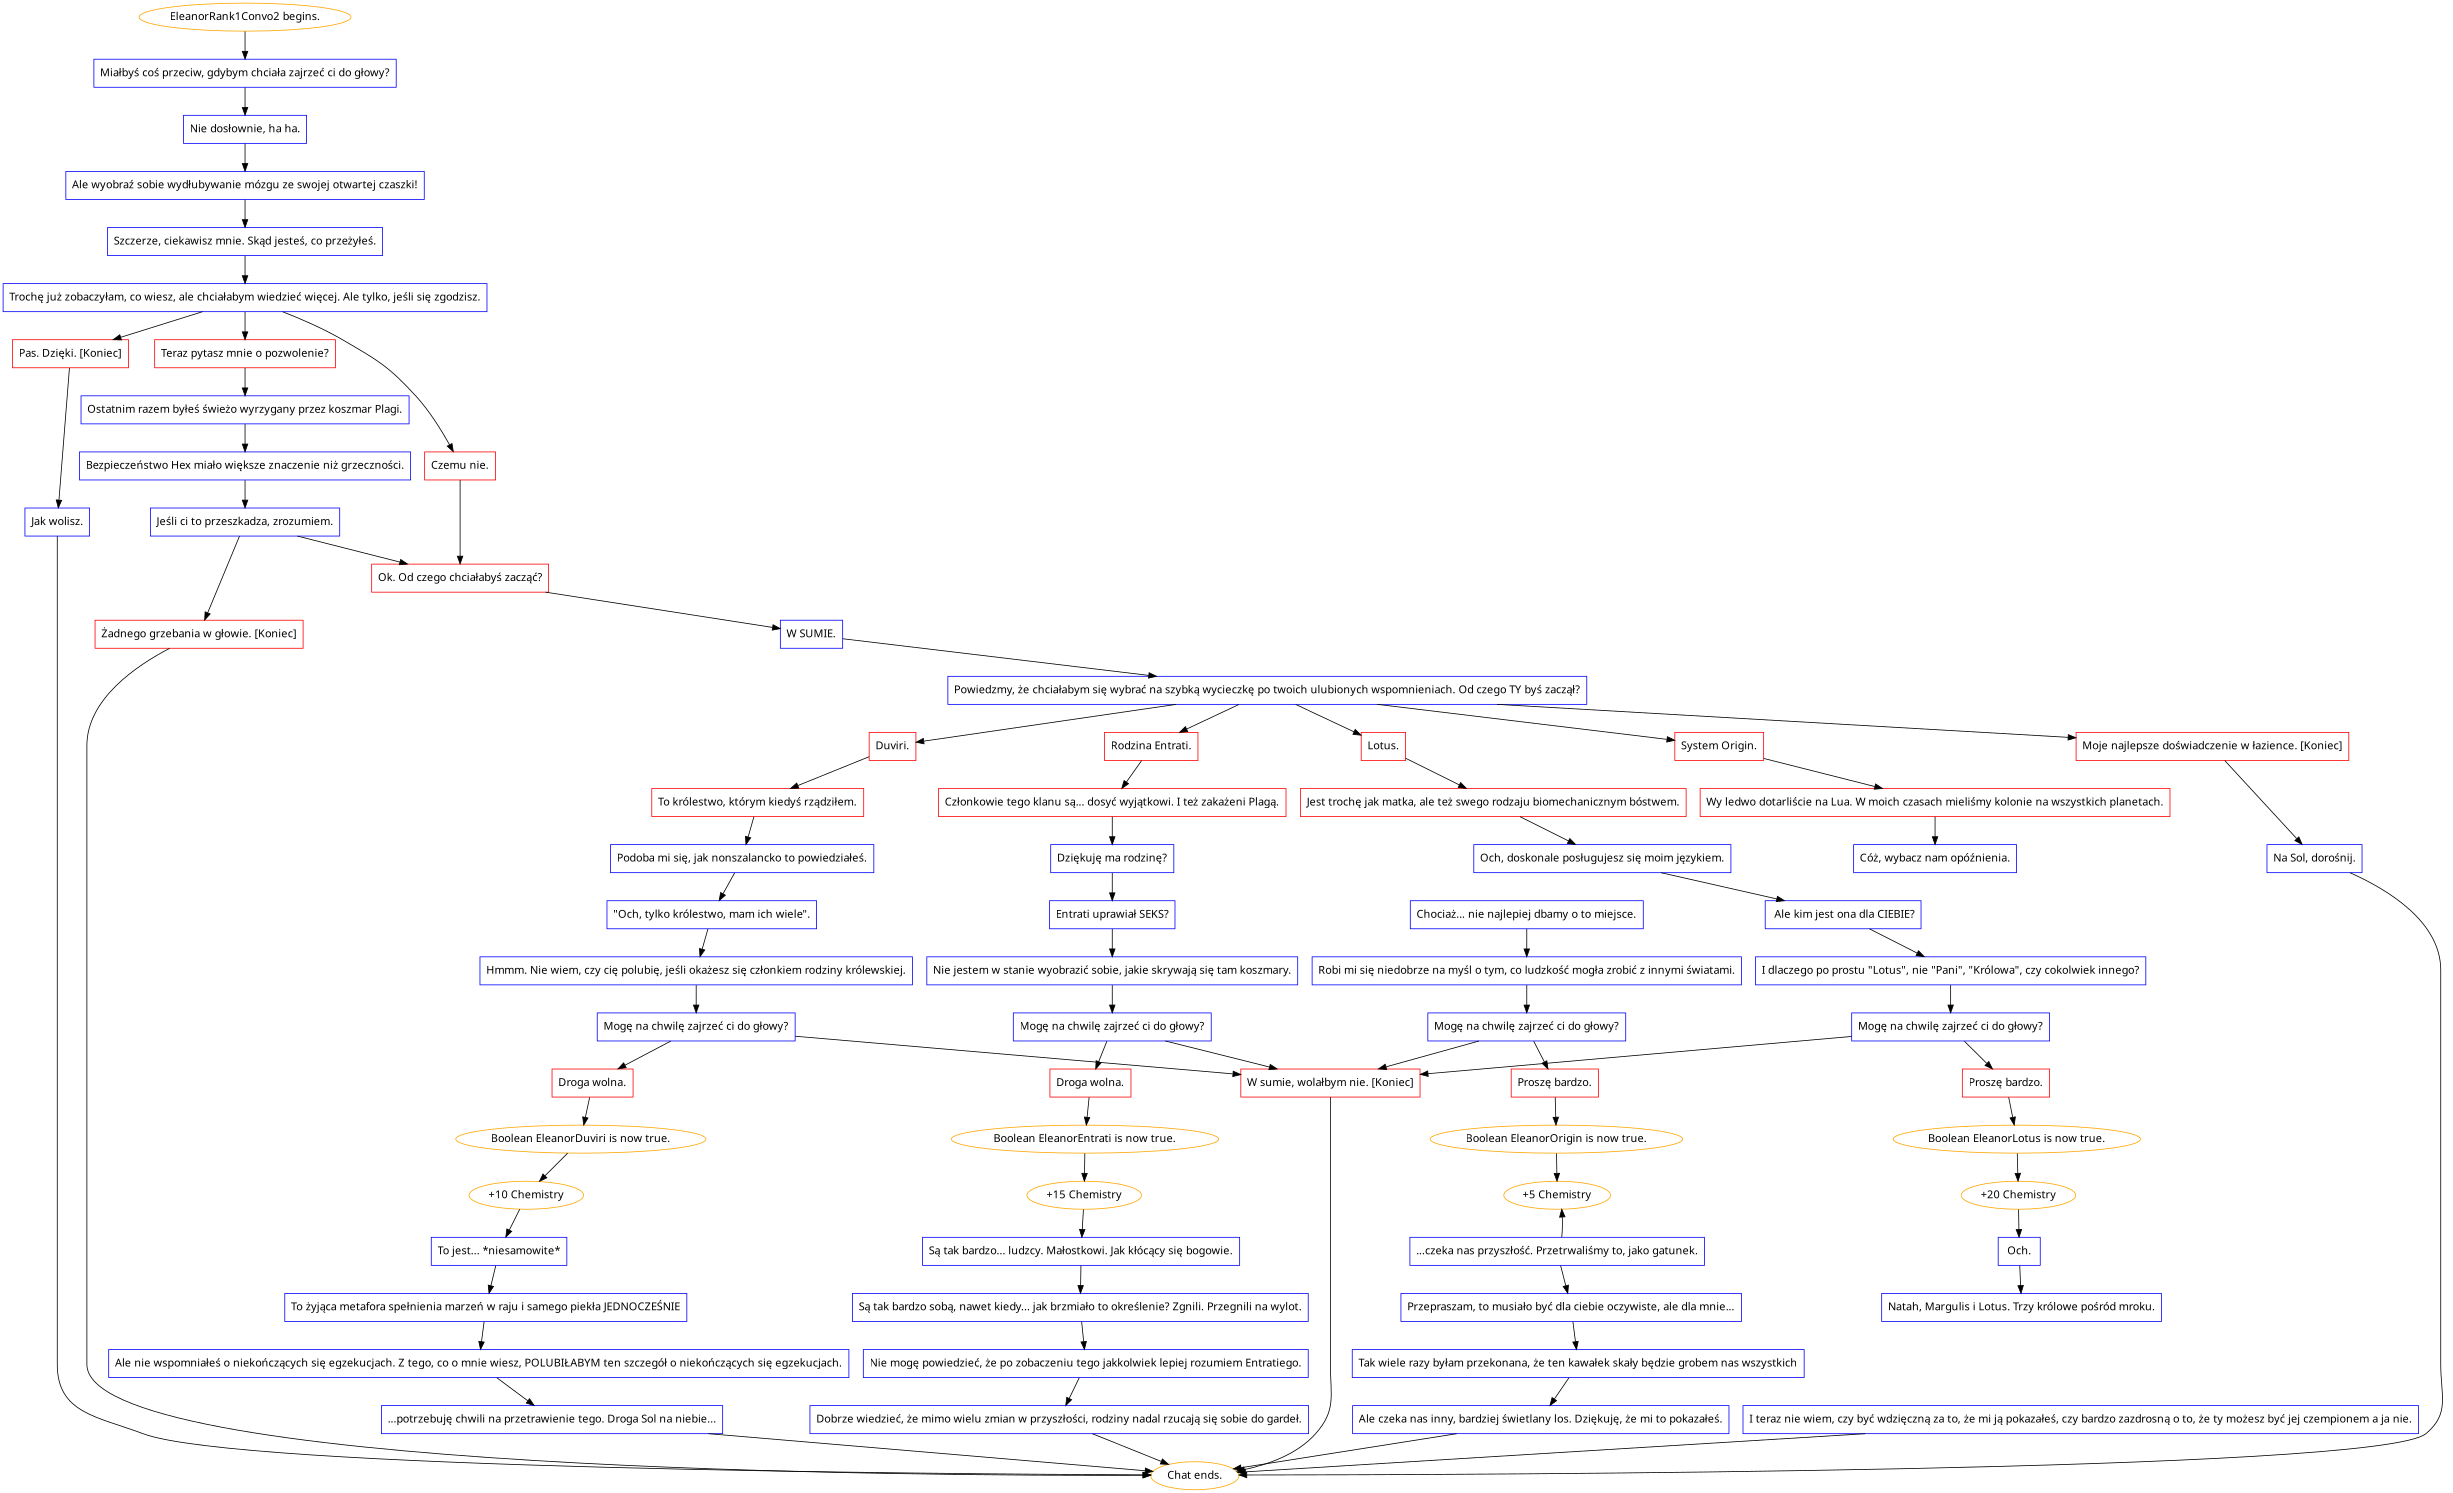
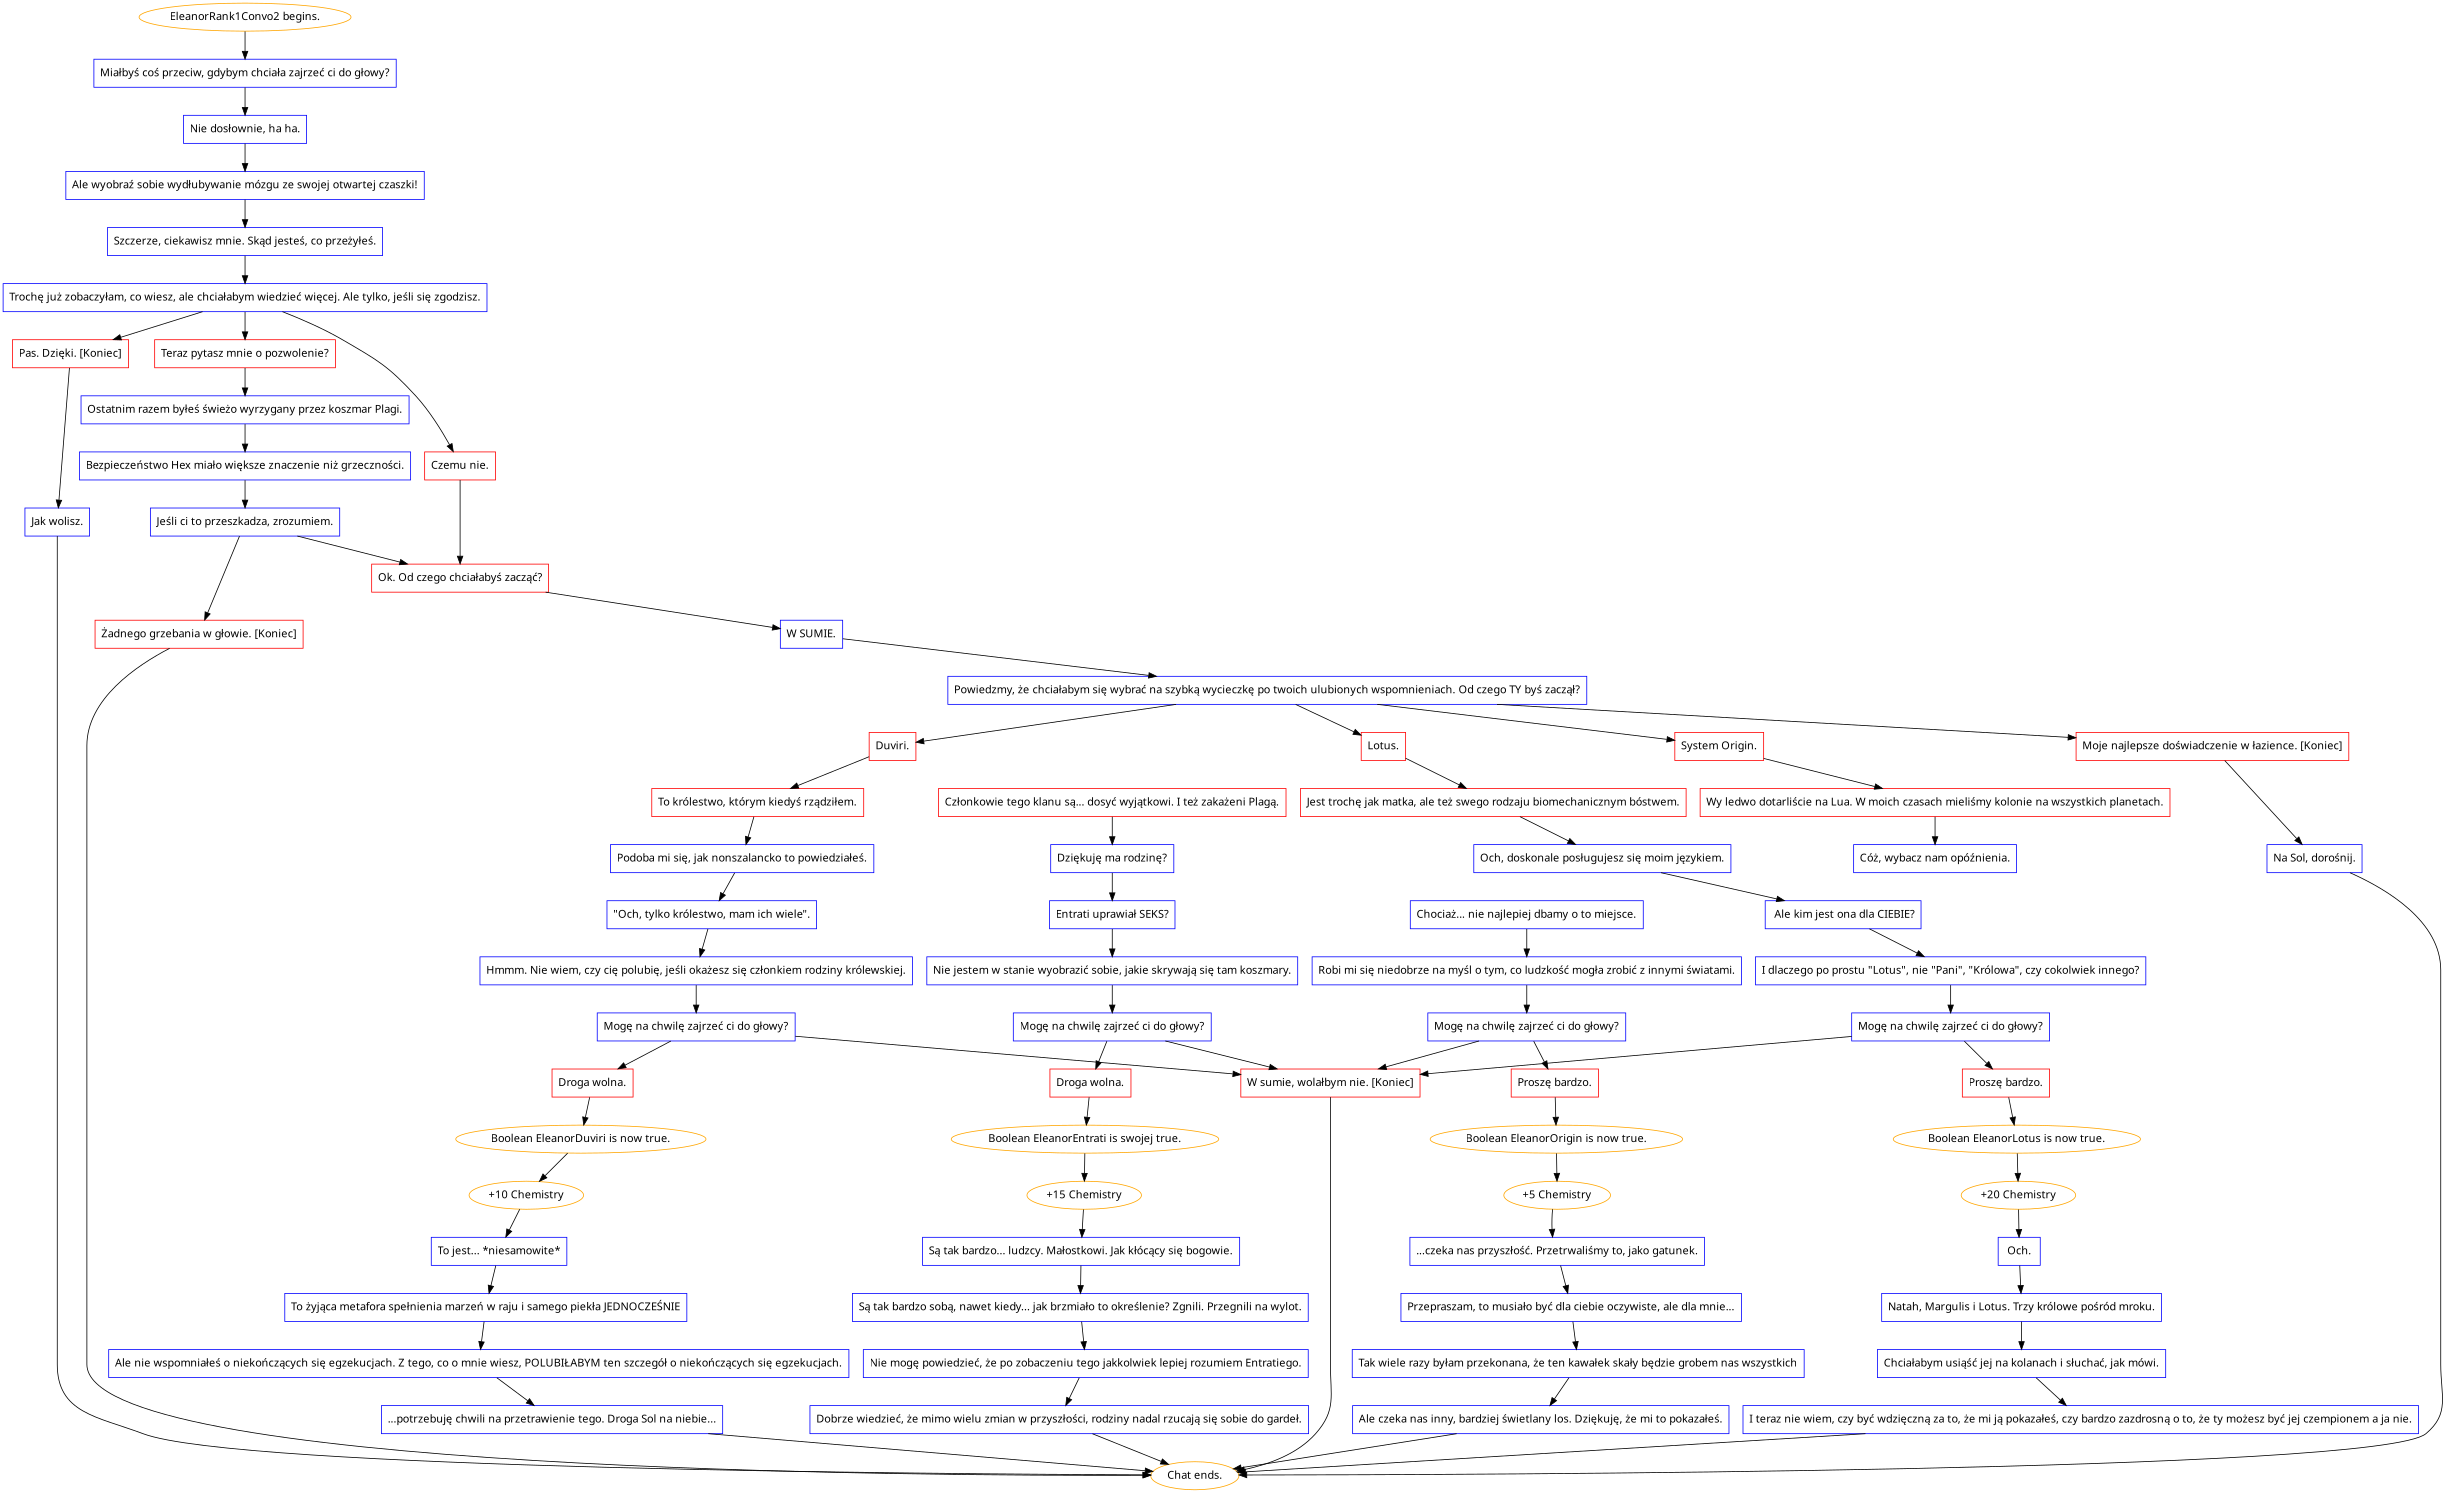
node "Rodzina Entrati.": removed
node "Boolean EleanorEntrati is now true.": label "Boolean EleanorEntrati is now true." -> "Boolean EleanorEntrati is swojej true."
edge "...czeka nas przyszłość. Przetrwaliśmy to, jako gatunek." -> "+5 Chemistry": reversed
node "Chciałabym usiąść jej na kolanach i słuchać, jak mówi.": added
